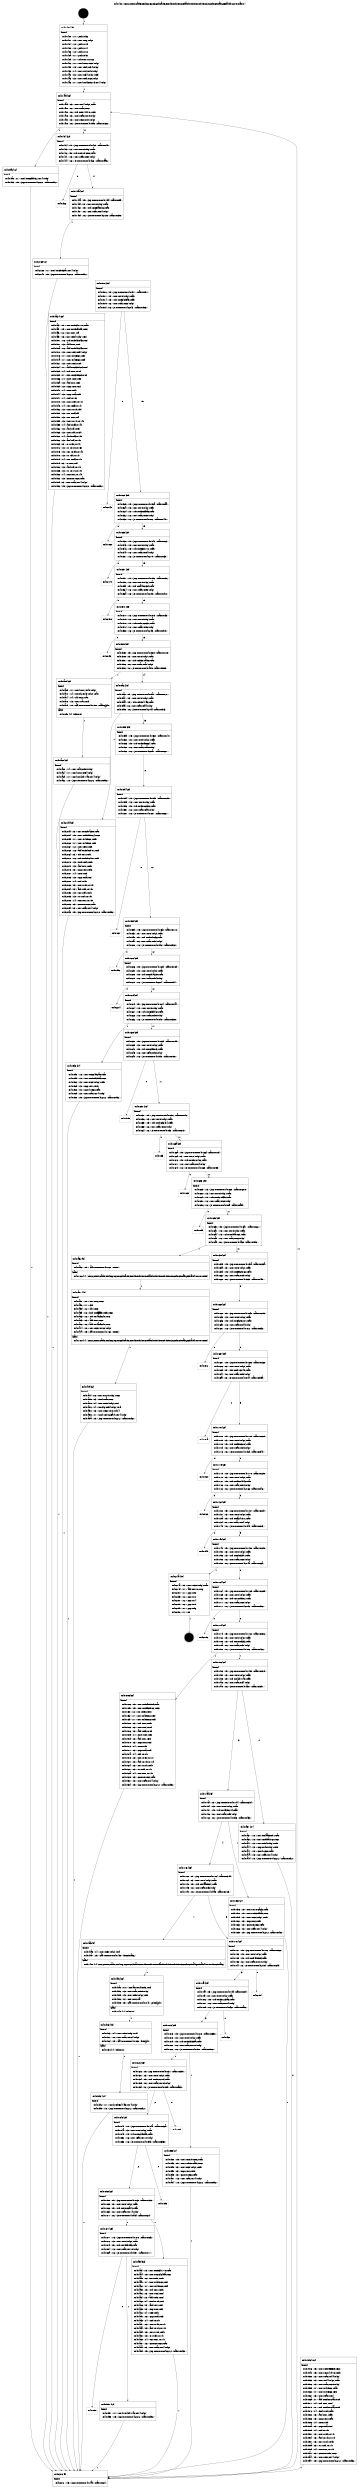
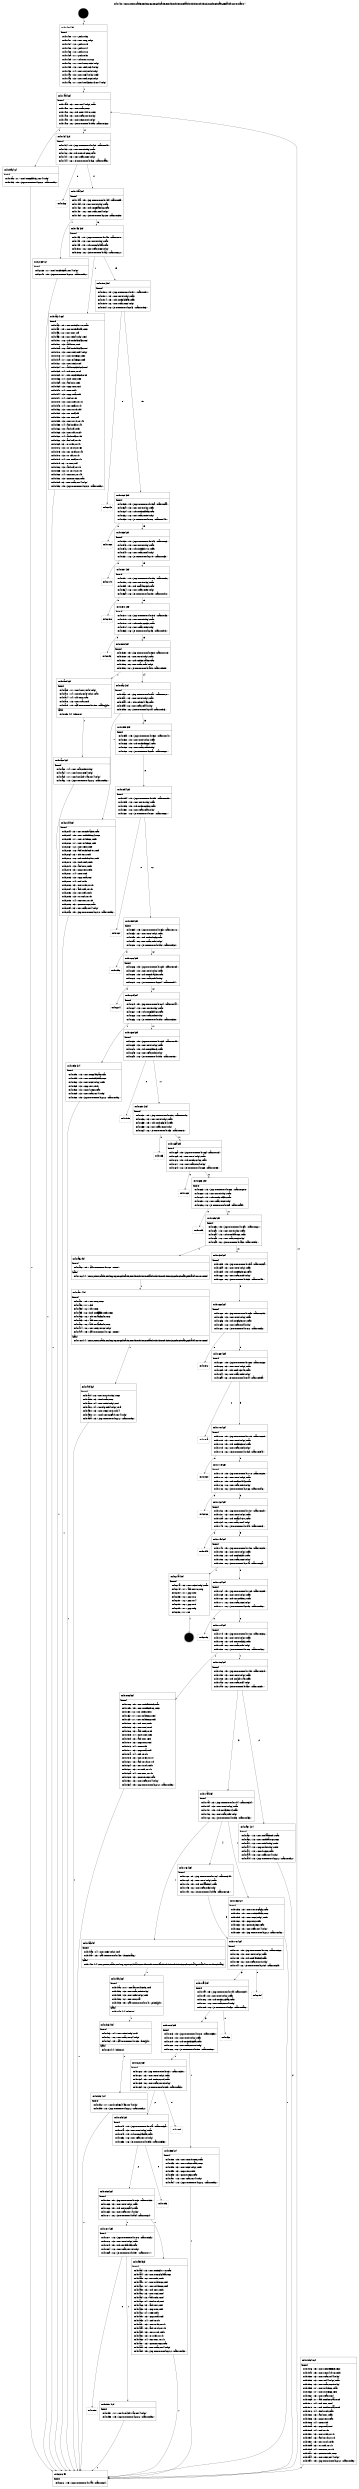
node "0x4014f3 [25]": added
edge "0x4017c8 [25]" -> "0x401ba3 [9]": now "0x4017af [25]" -> "0x401ba3 [9]"
